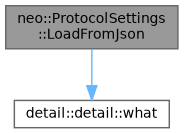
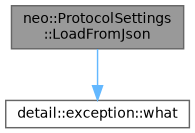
node "detail::detail::what": label "detail::detail::what" -> "detail::exception::what"
